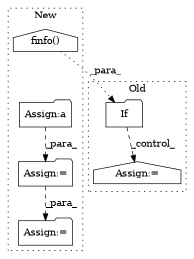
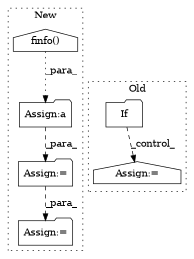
edge "finfo()" -> "If": now "finfo()" -> "Assign:a"
